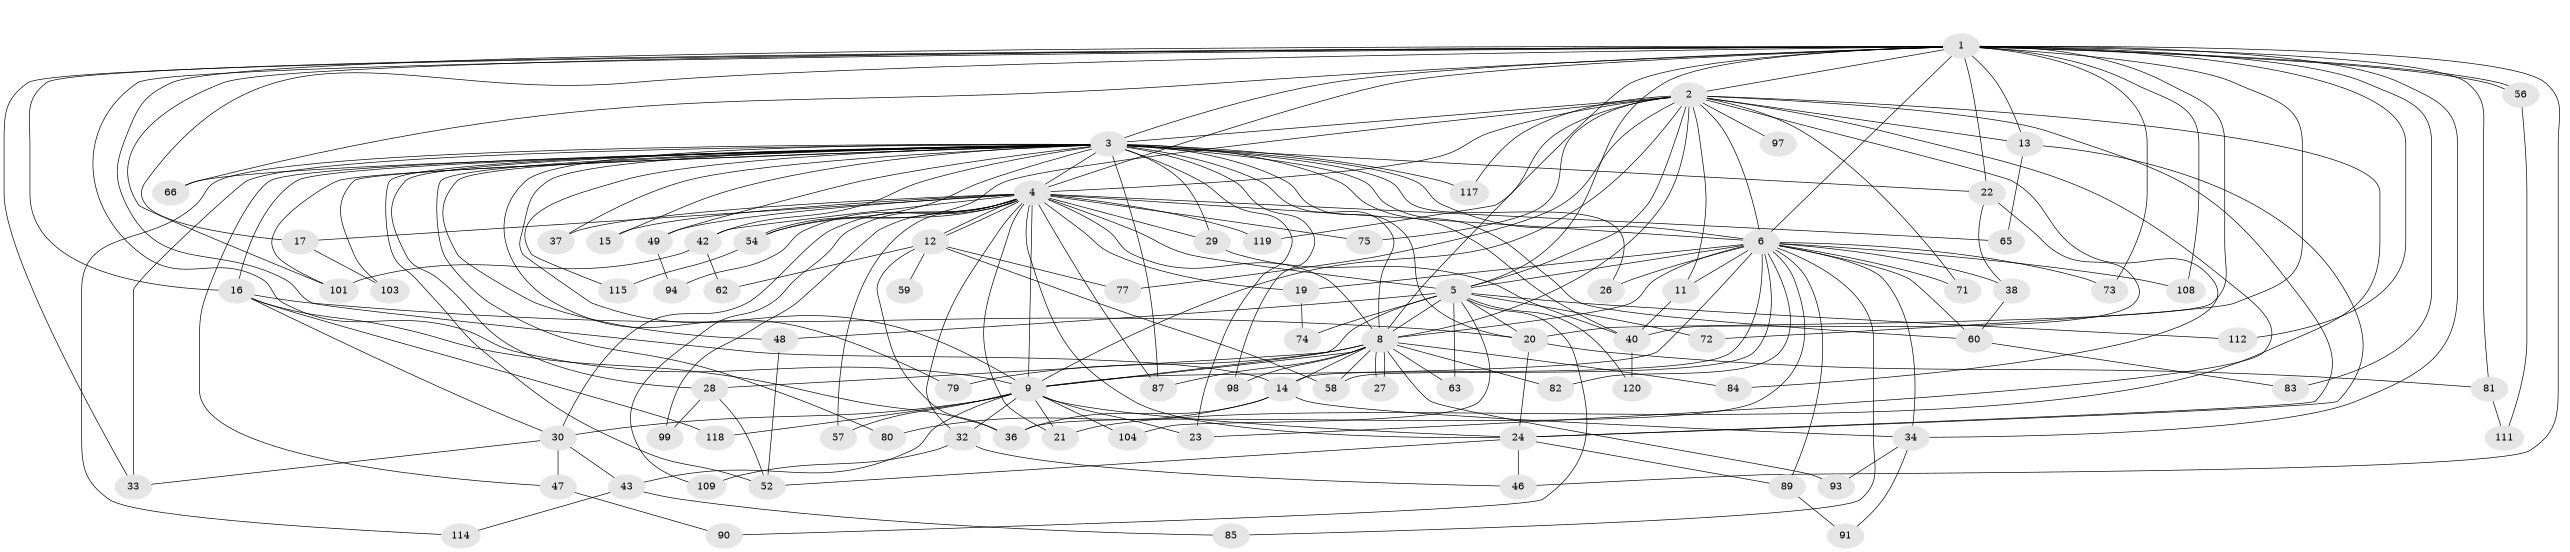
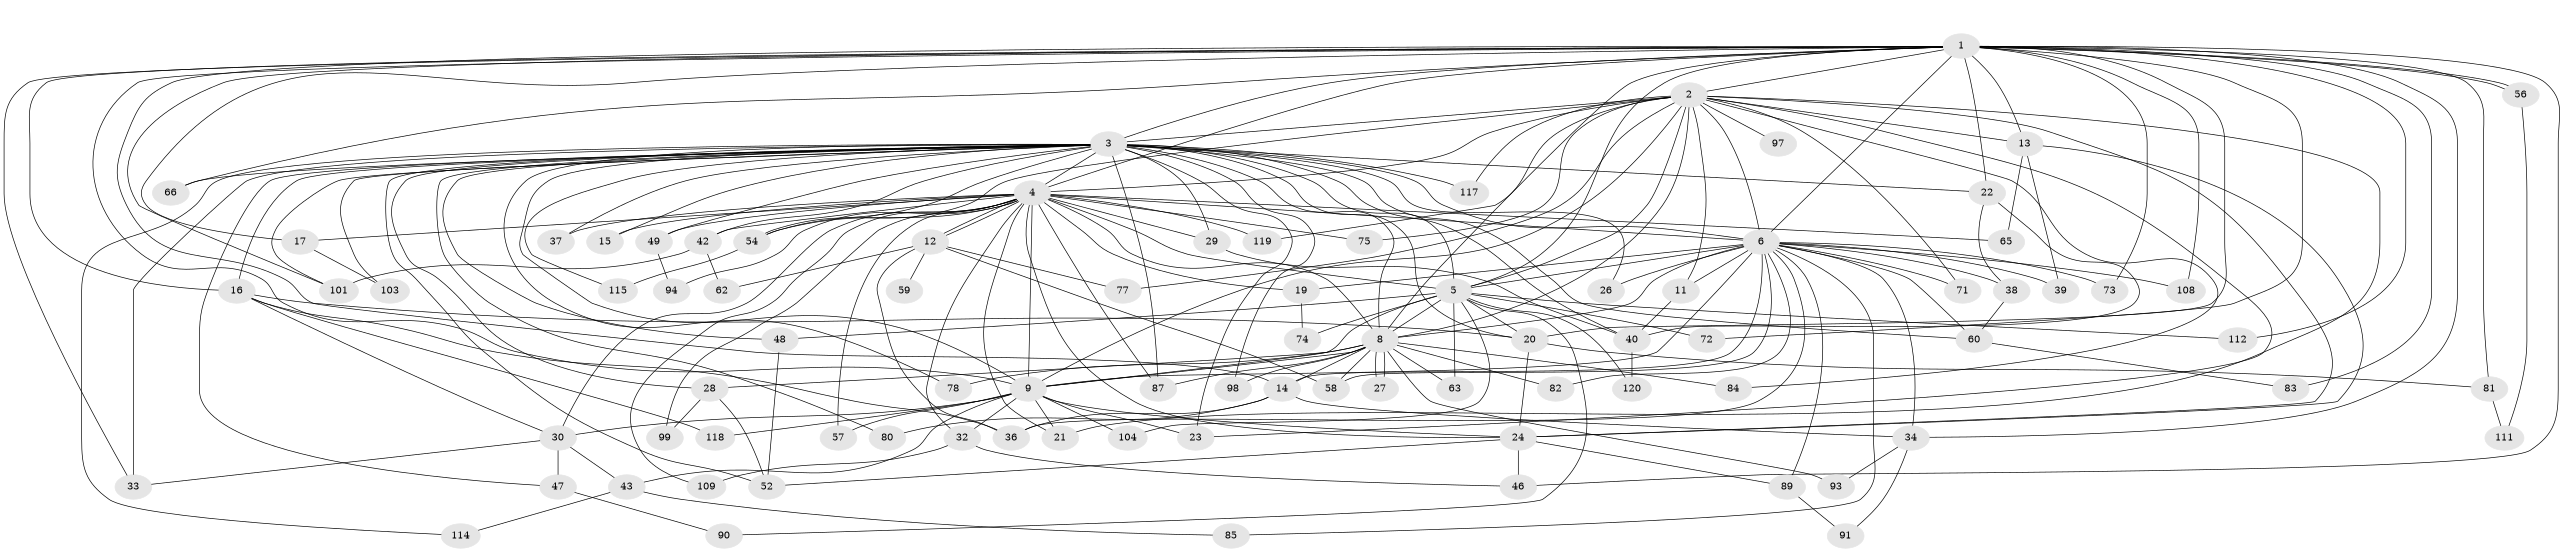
edge "3" -- "5": added
node "39": added
node "79": label "79" -> "78"
